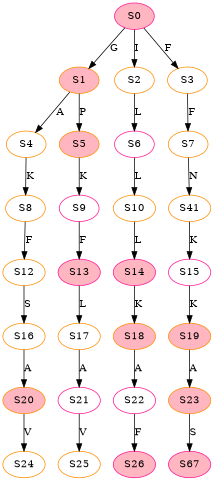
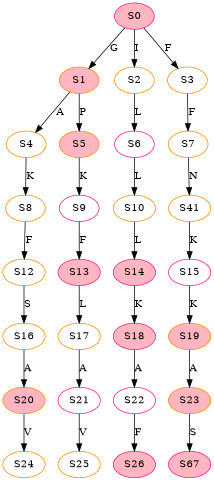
node "S18": color darkorange -> deeppink
